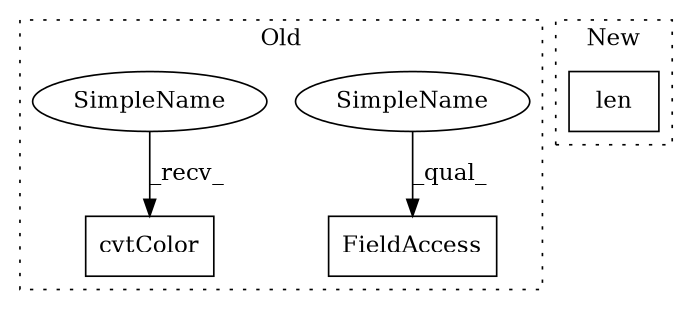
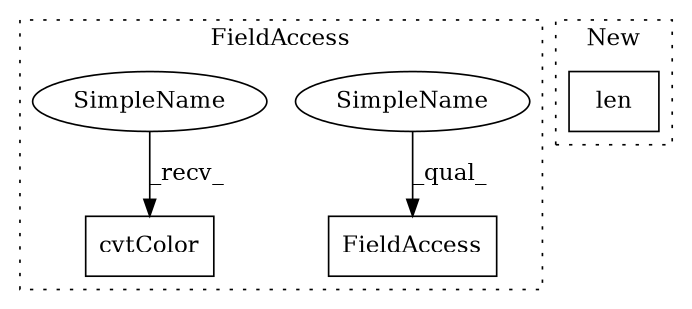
cluster "Old": label "Old" -> "FieldAccess"
